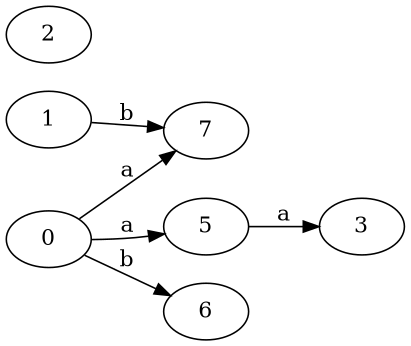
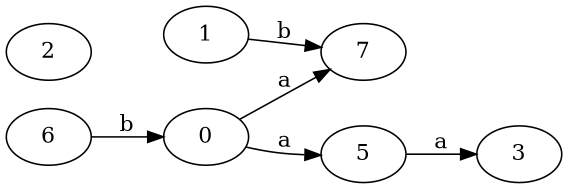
edge "0" -> "6": reversed
